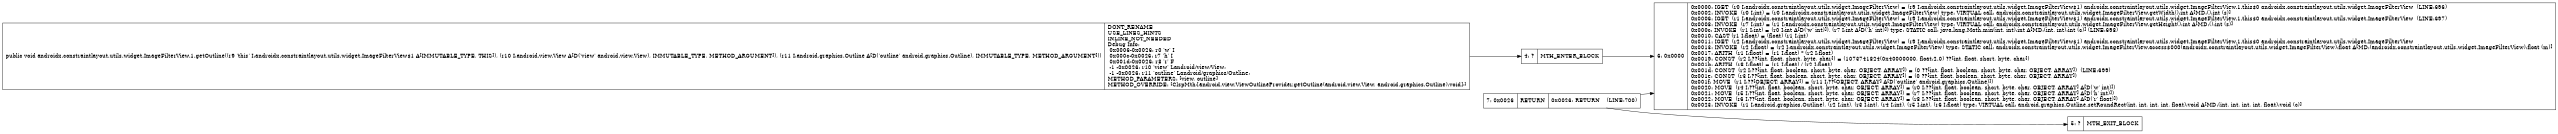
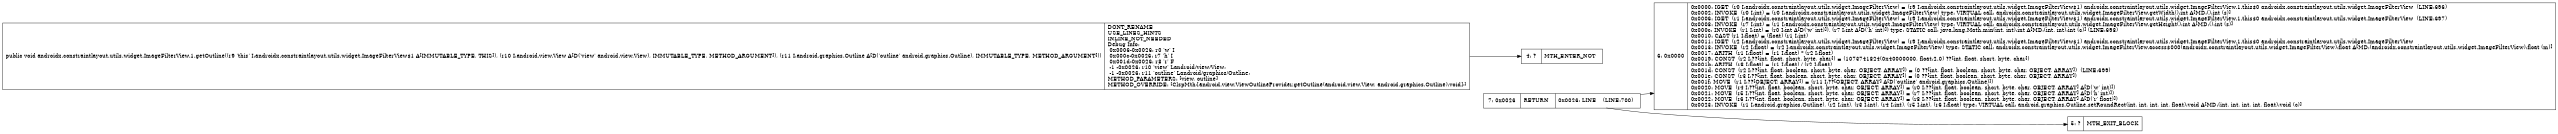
node "4: ?": text "MTH_ENTER_BLOCK" -> "MTH_ENTER_NOT"
edge "4: ?" -> "6: 0x0000": removed
node "7: 0x0026": text "0x0026: RETURN    (LINE:700)" -> "0x0026: LINE    (LINE:700)"
